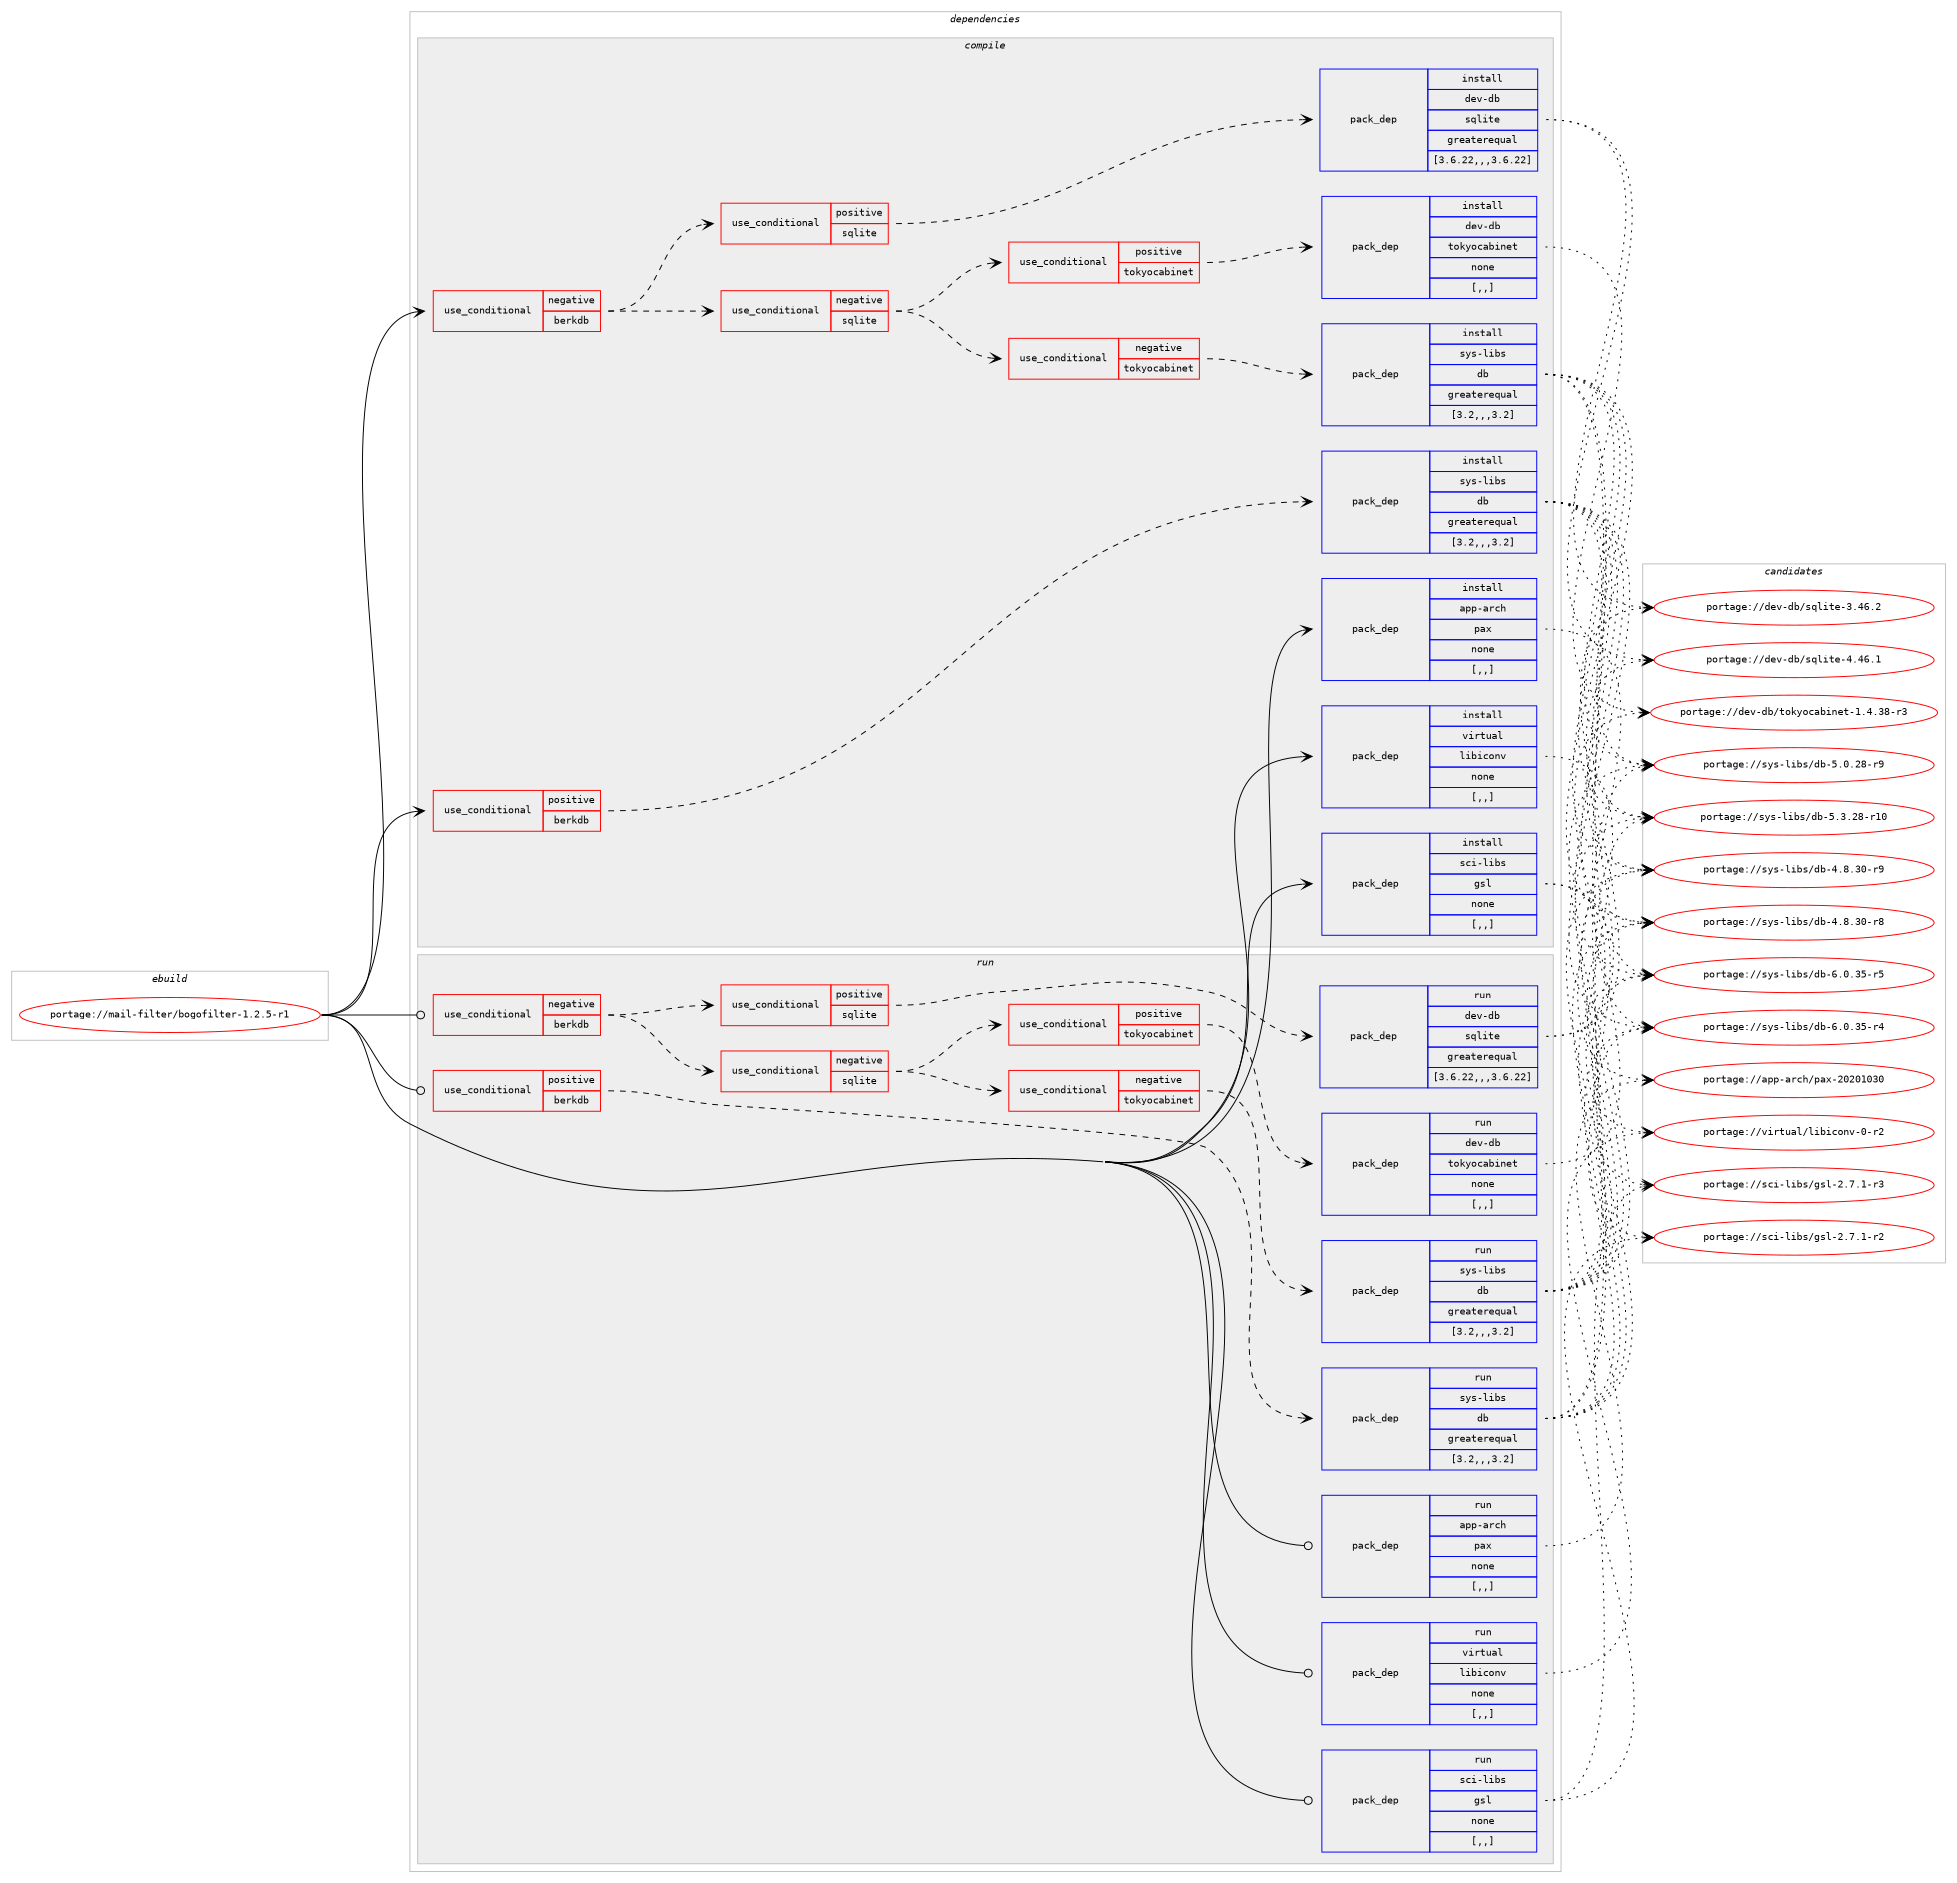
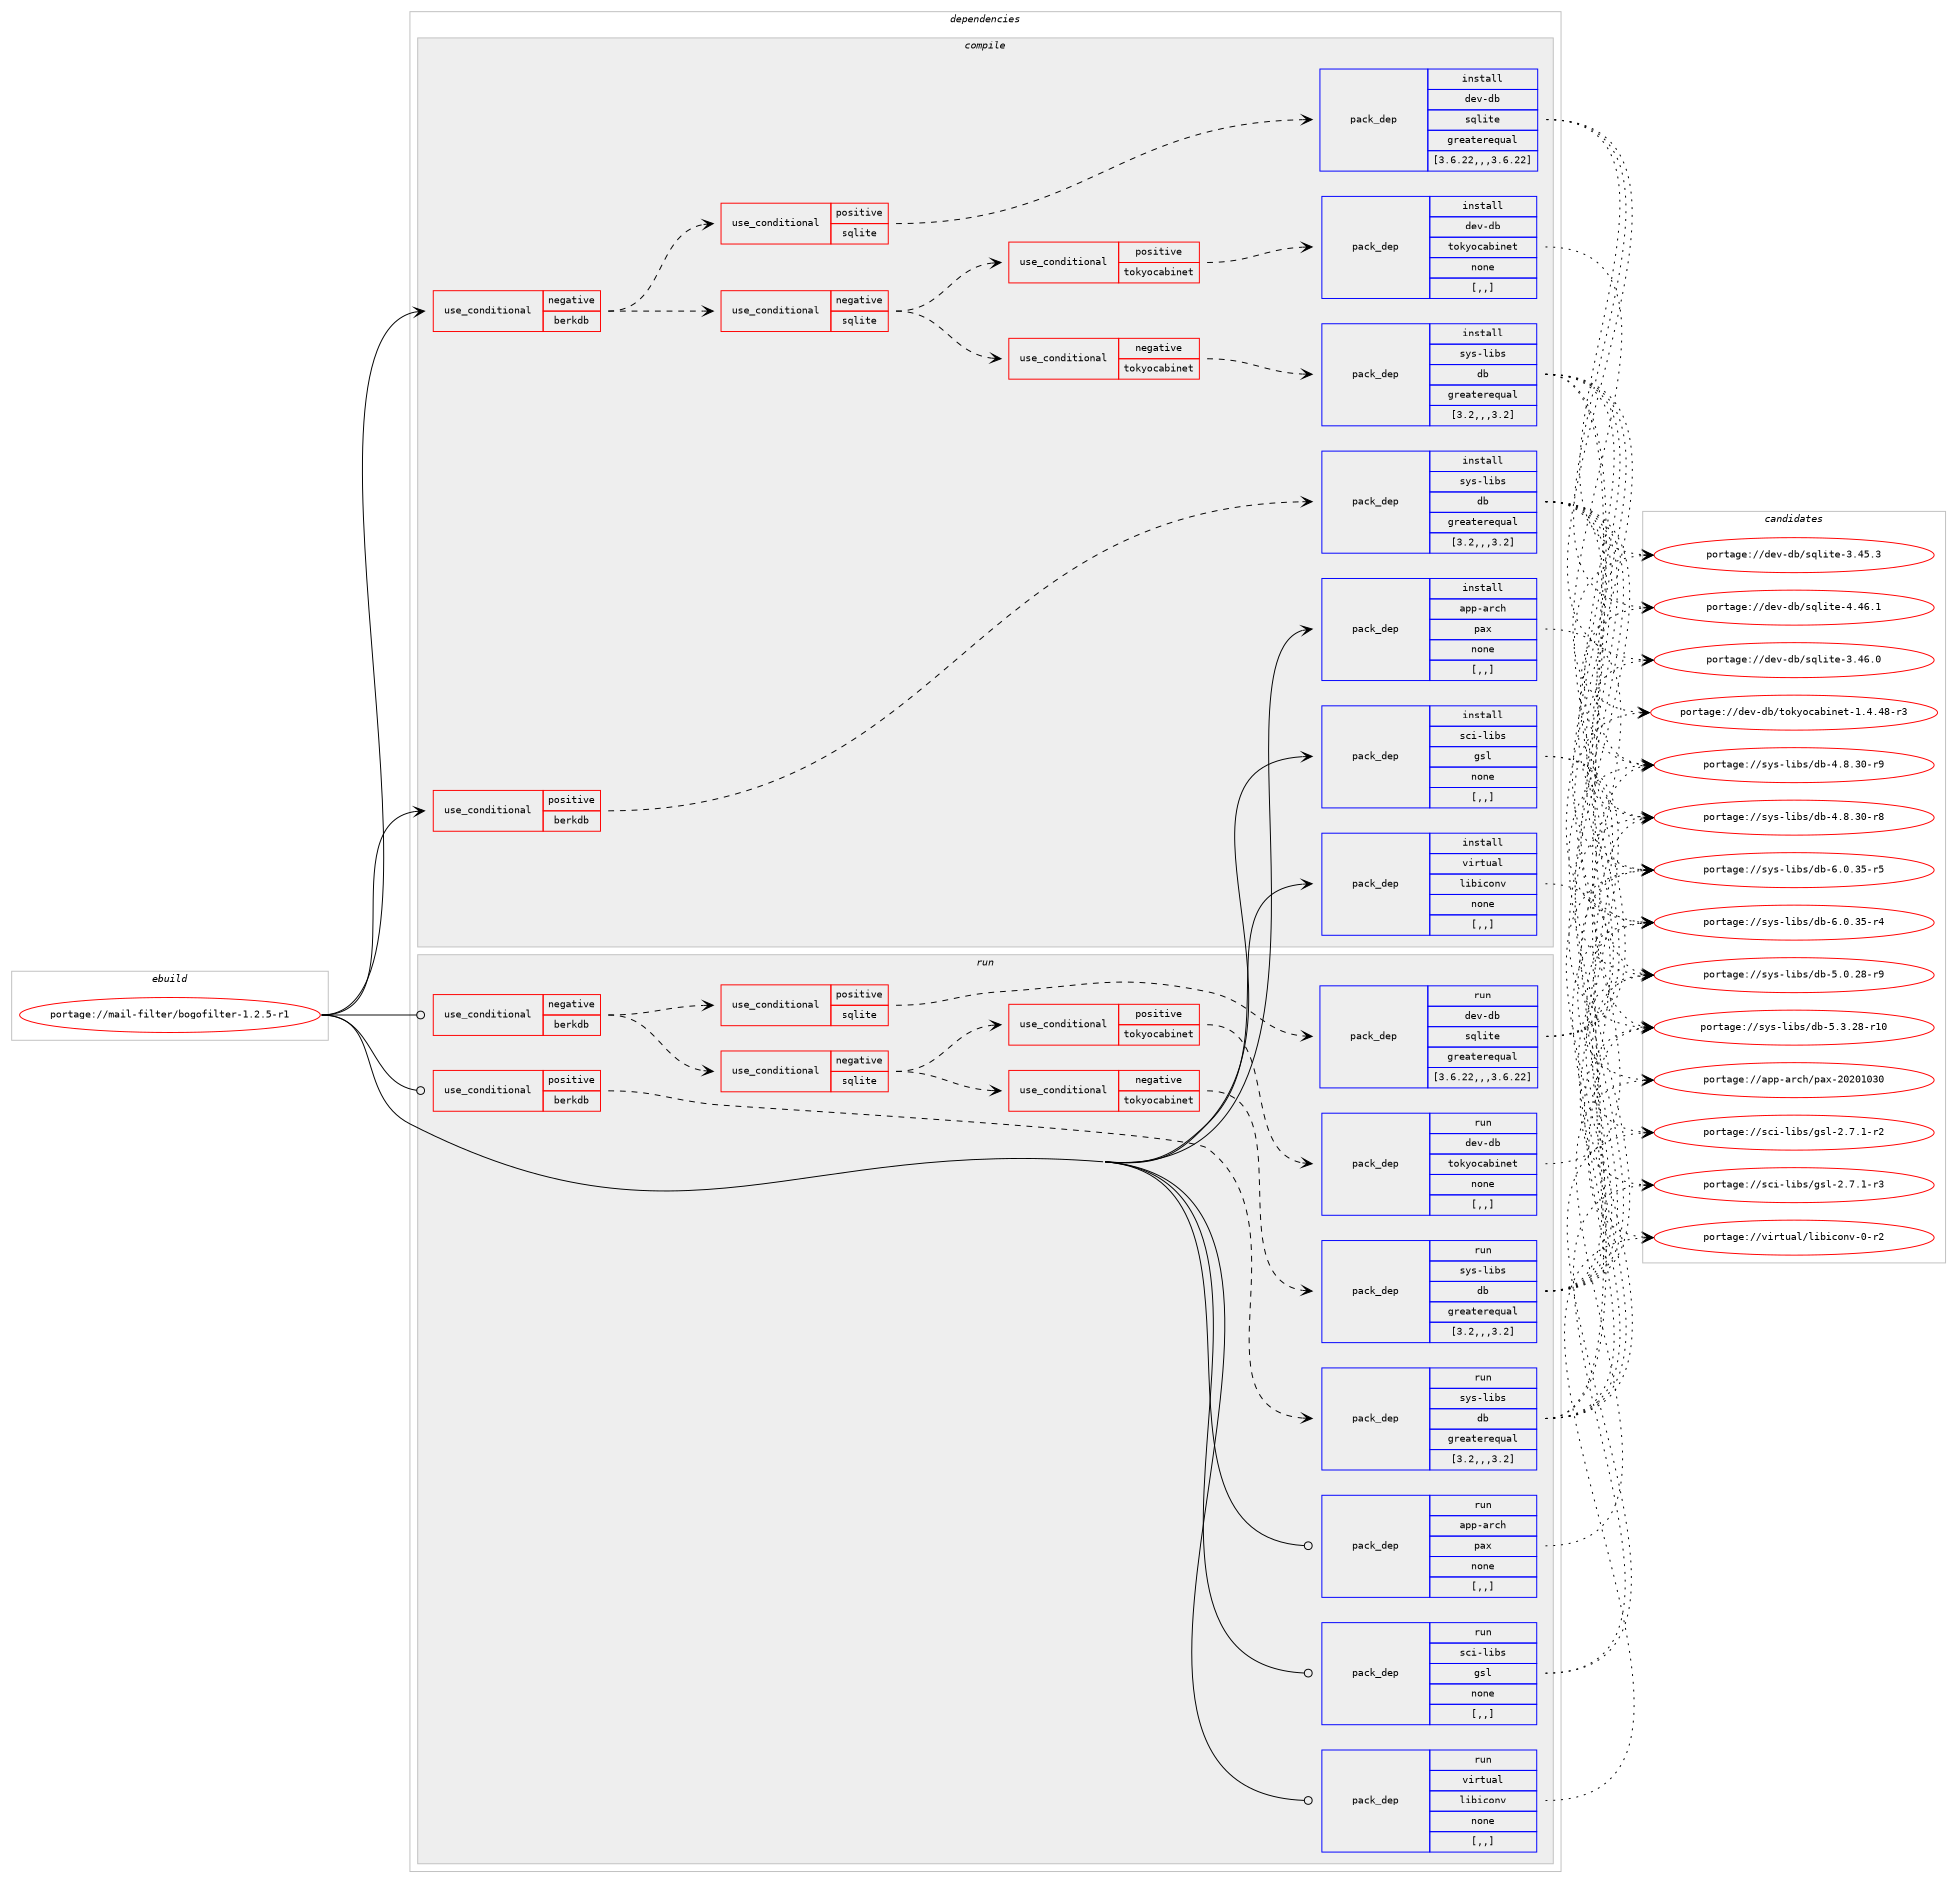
node "portage://dev-db/sqlite-3.45.3": added
node "portage://dev-db/sqlite-3.46.2": label "portage://dev-db/sqlite-3.46.2" -> "portage://dev-db/sqlite-3.46.0"
node "portage://dev-db/tokyocabinet-1.4.38-r3": label "portage://dev-db/tokyocabinet-1.4.38-r3" -> "portage://dev-db/tokyocabinet-1.4.48-r3"
